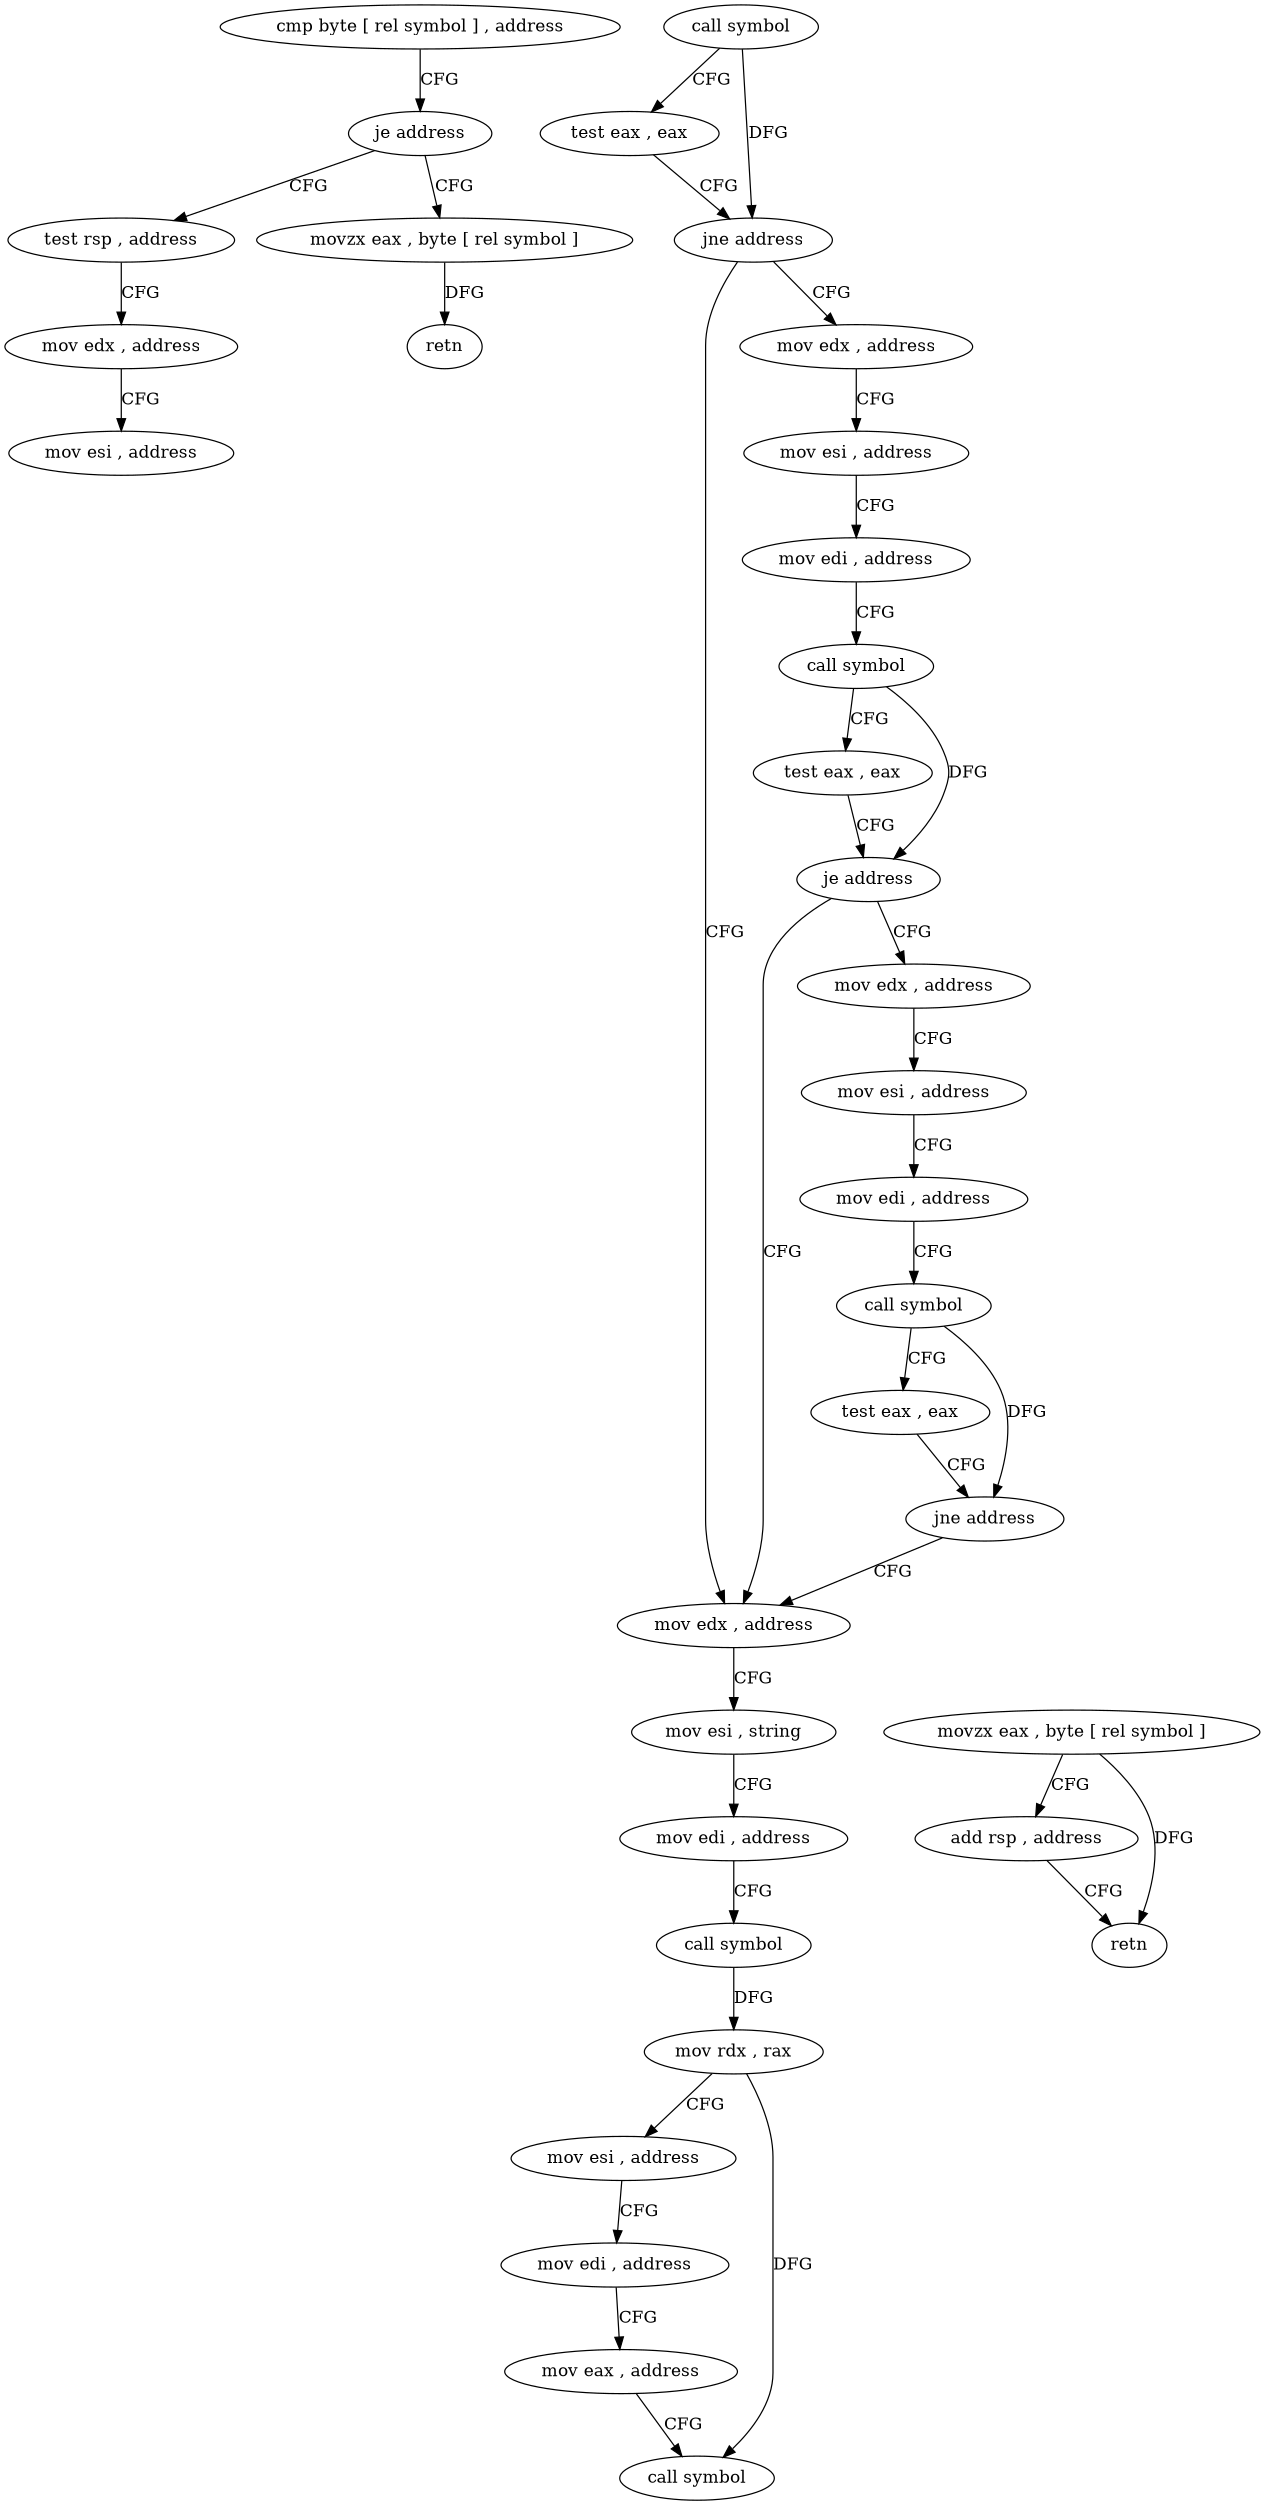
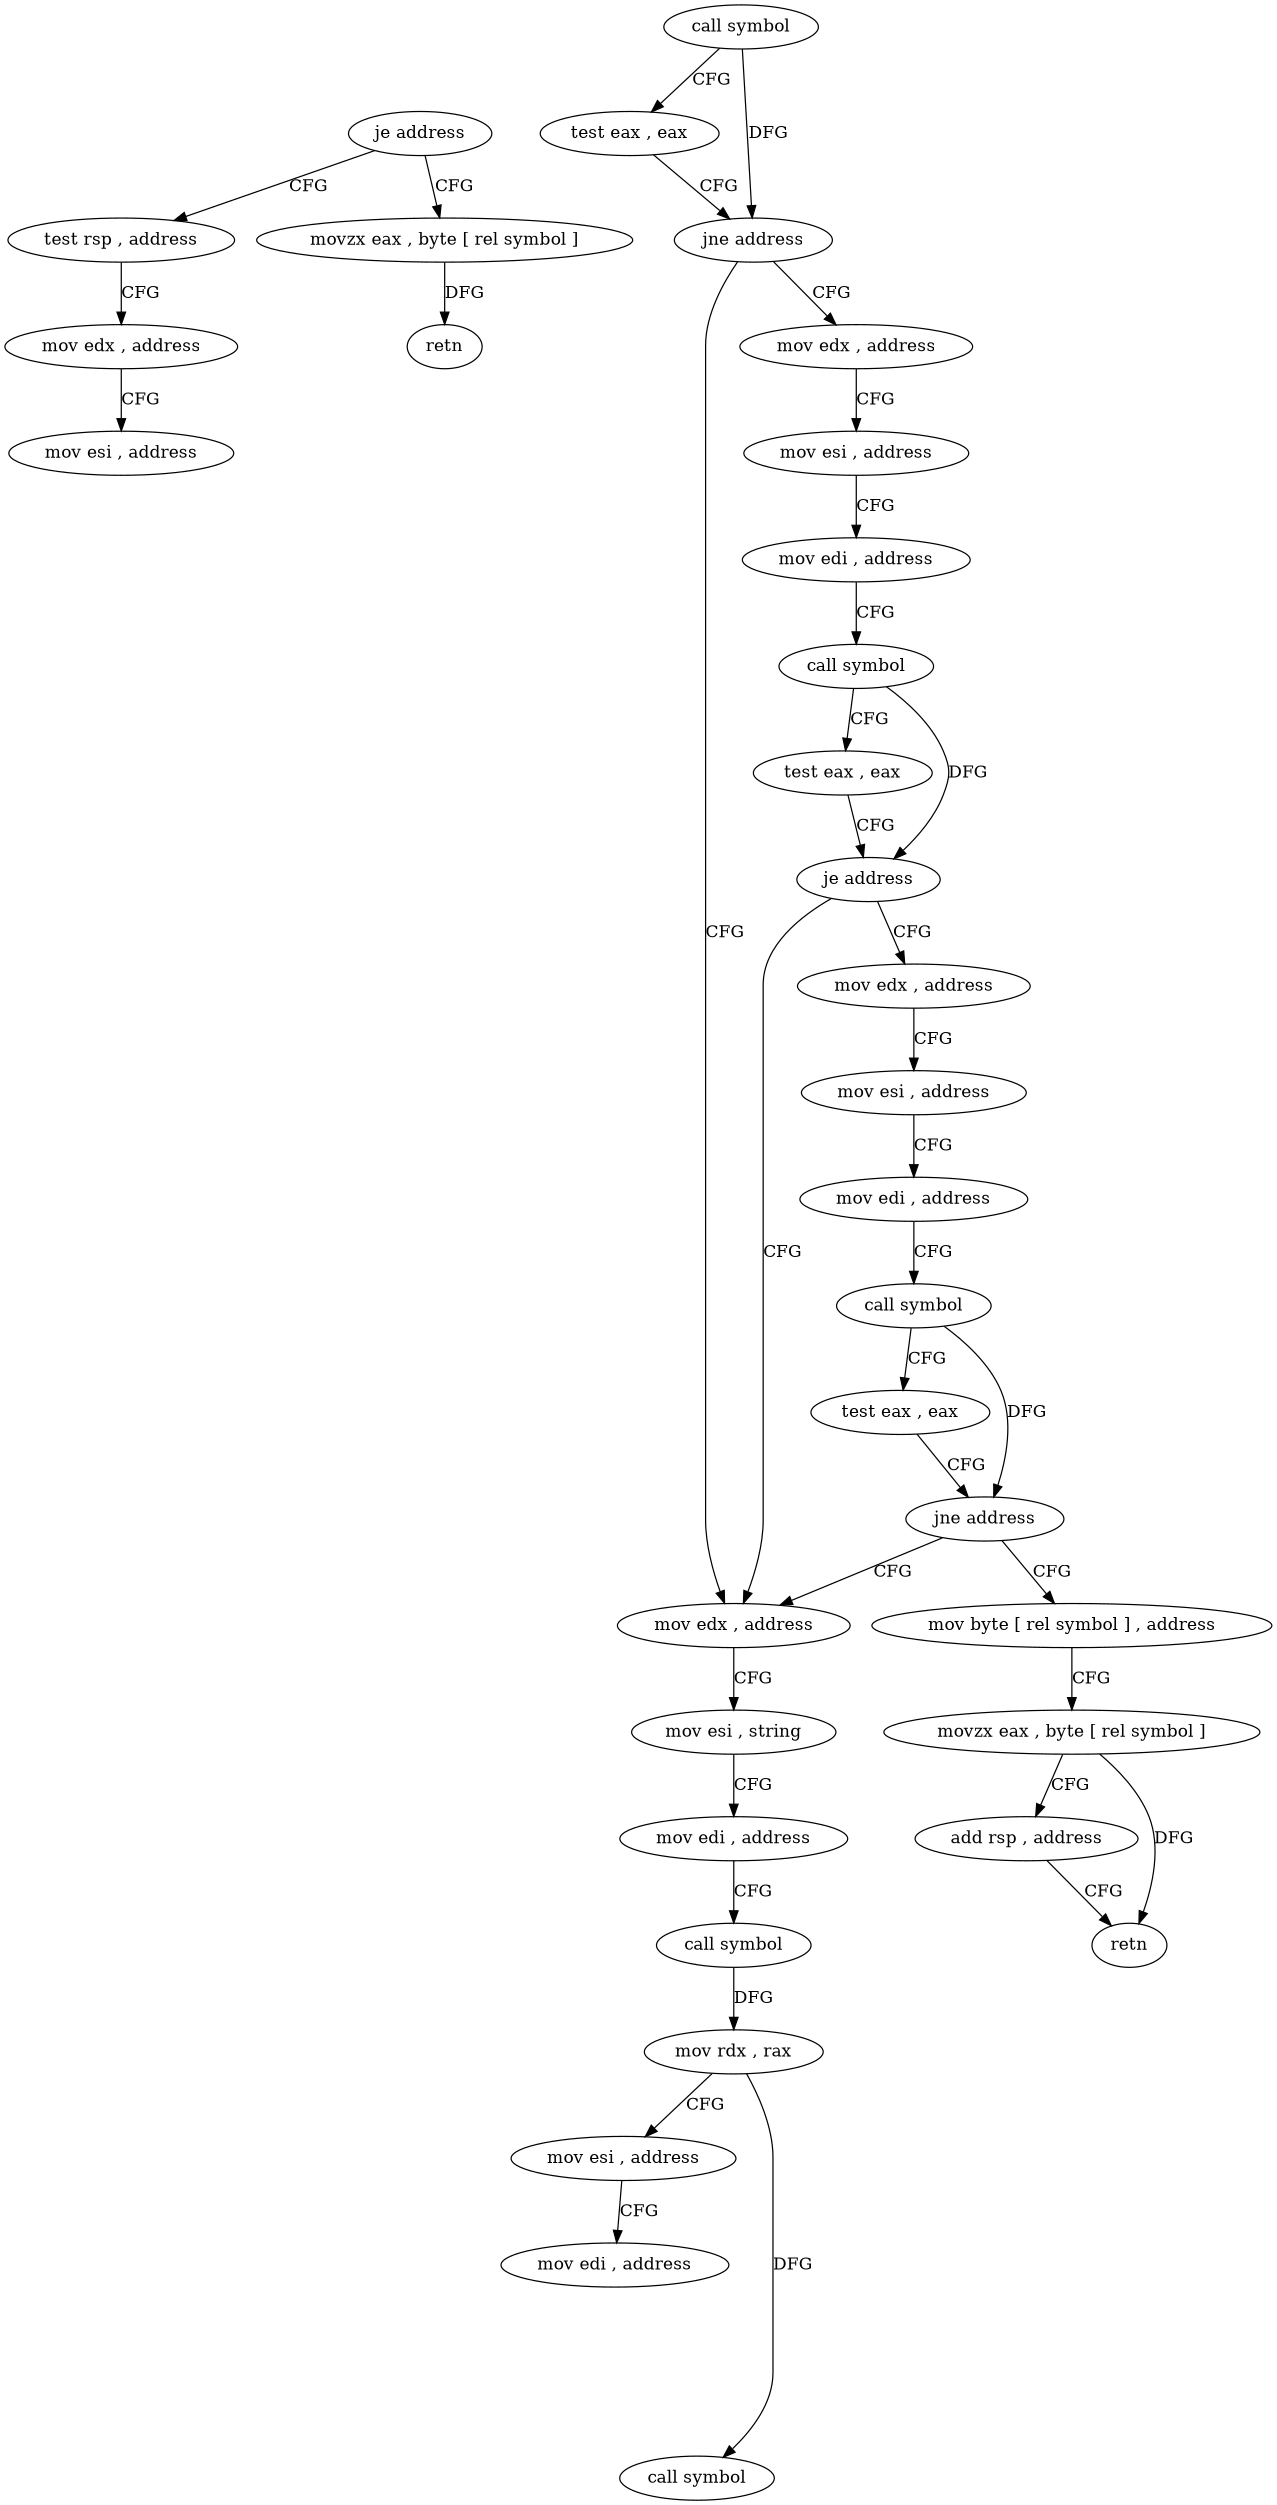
node "cmp byte [ rel symbol ] , address": removed
node "mov byte [ rel symbol ] , address": added
node "mov eax , address": removed
